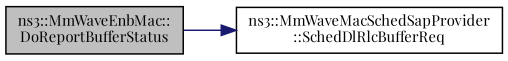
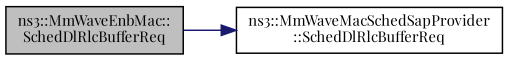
node "ns3::MmWaveEnbMac:: DoReportBufferStatus": label "ns3::MmWaveEnbMac:: DoReportBufferStatus" -> "ns3::MmWaveEnbMac:: SchedDlRlcBufferReq"
